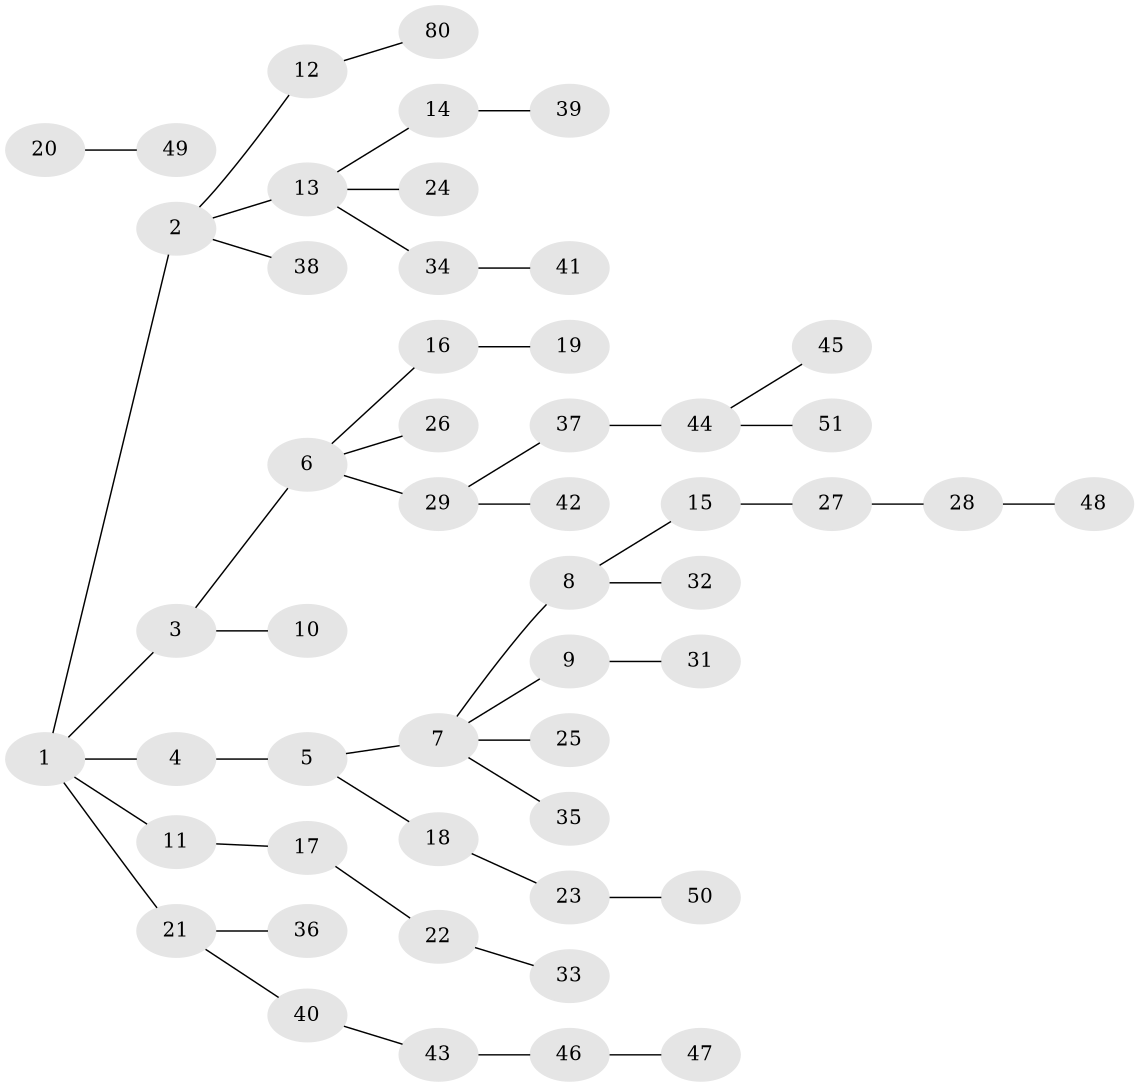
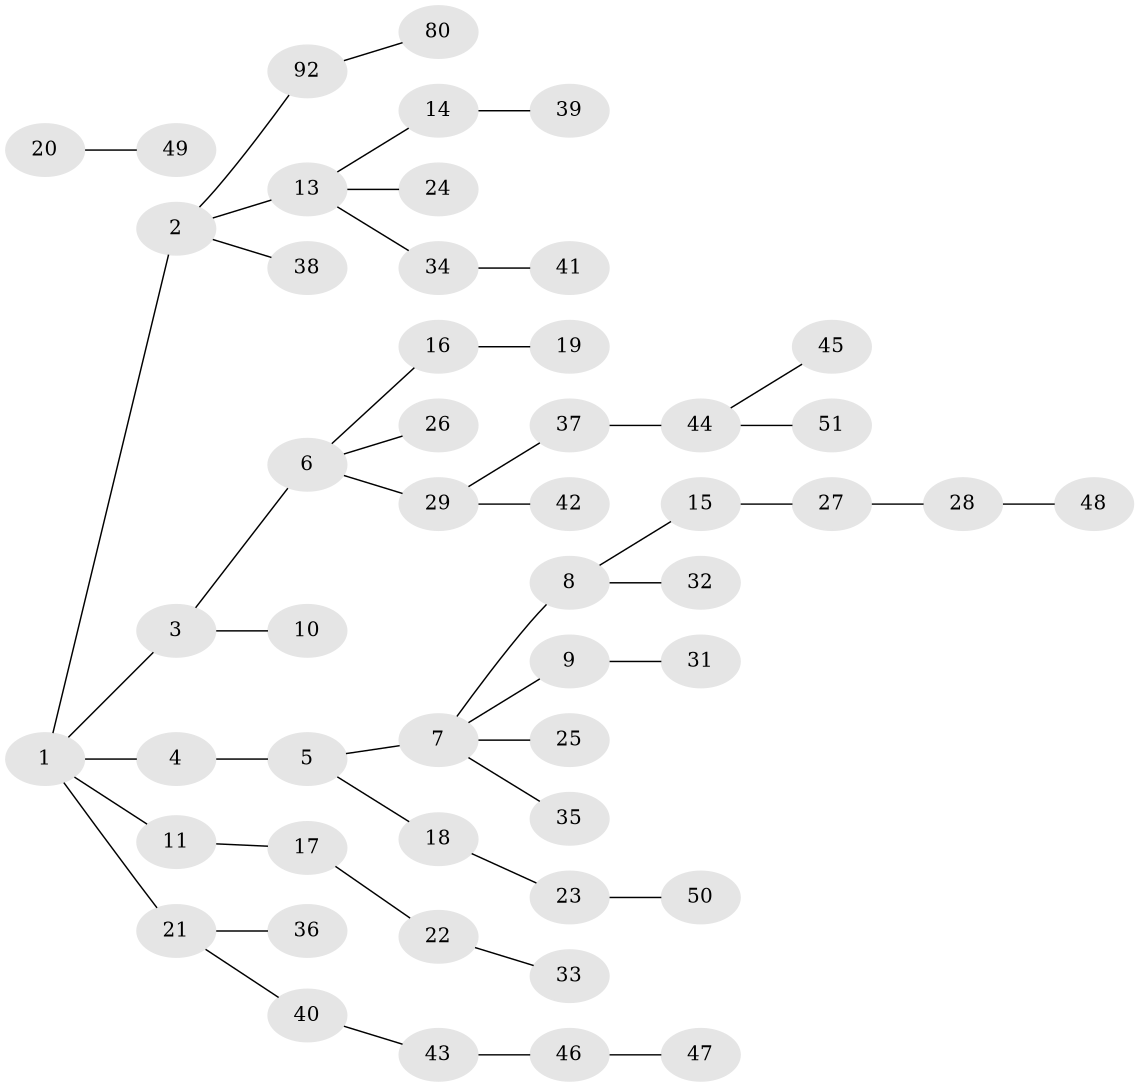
node "12": label "12" -> "92"
